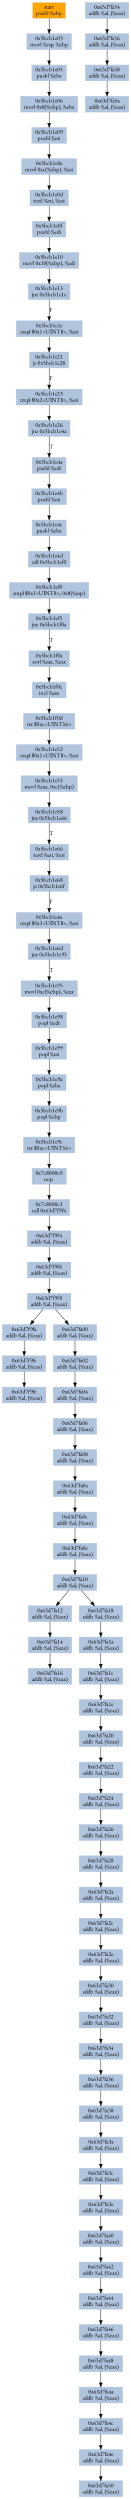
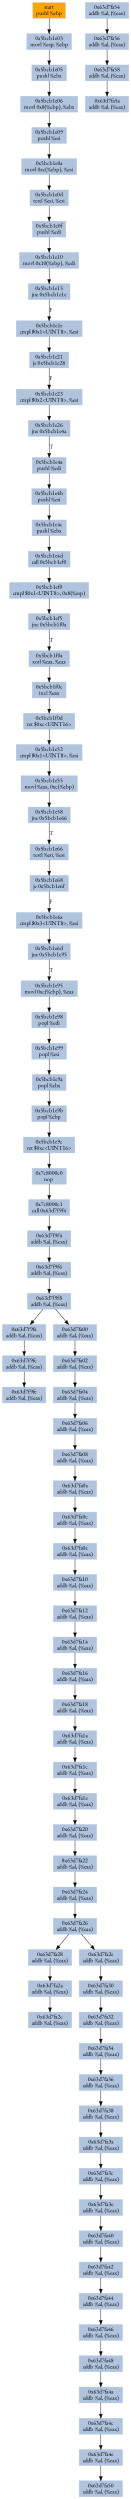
edge "0x63d7fa10 addb %al, (%eax)" -> "0x63d7fa18 addb %al, (%eax)": now "0x63d7fa16 addb %al, (%eax)" -> "0x63d7fa18 addb %al, (%eax)"
edge "0x63d7fa2c addb %al, (%eax)" -> "0x63d7fa2e addb %al, (%eax)": now "0x63d7fa26 addb %al, (%eax)" -> "0x63d7fa2e addb %al, (%eax)"
